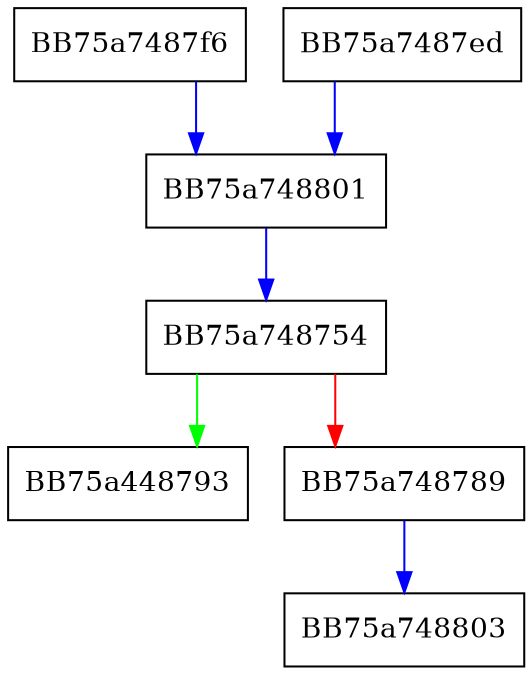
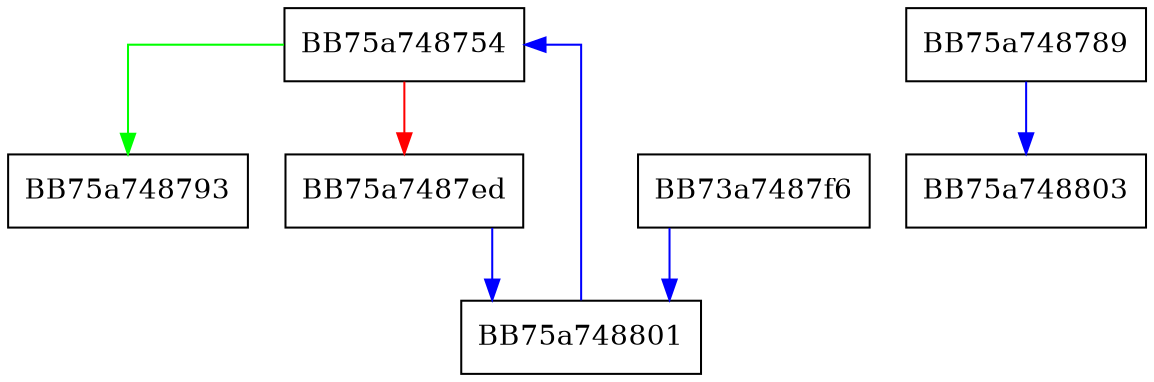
node "BB75a7487f6": label "BB75a7487f6" -> "BB73a7487f6"
edge "BB75a748754" -> "BB75a748789": now "BB75a748754" -> "BB75a7487ed"
node "BB75a448793": label "BB75a448793" -> "BB75a748793"
